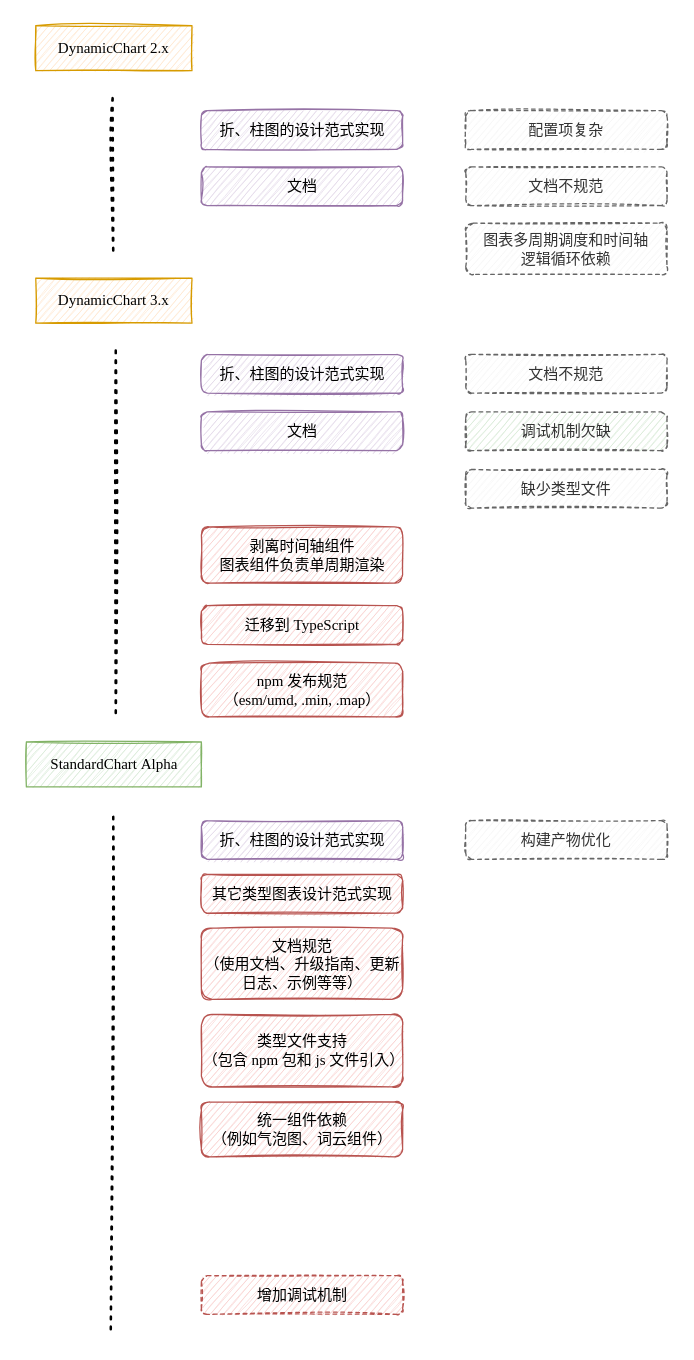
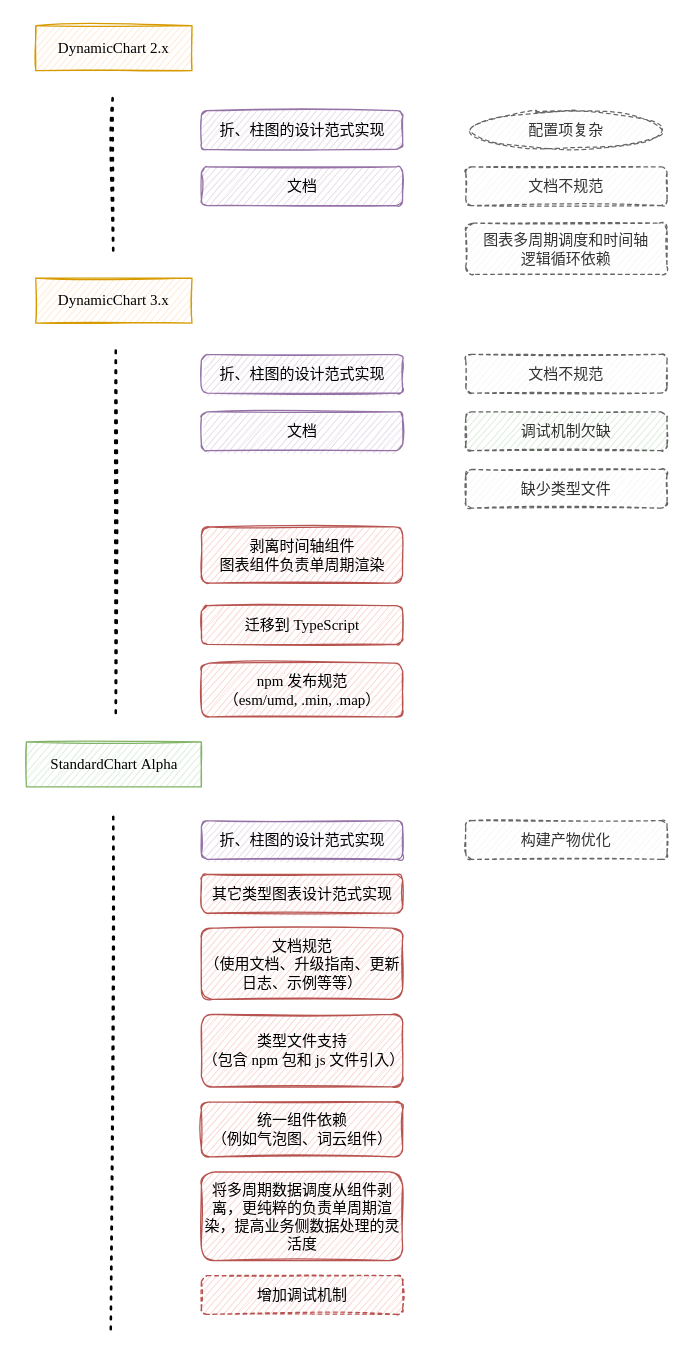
node "配置项复杂": shape rounded rectangle -> ellipse
node "将多周期数据调度从组件剥离，更纯粹的负责单周期渲染，提高业务侧数据处理的灵活度": added
